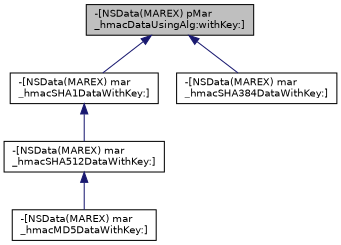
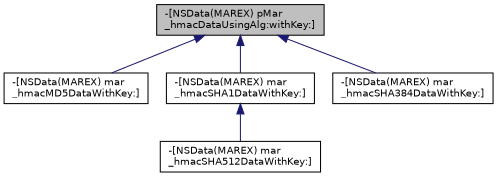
edge "-[NSData(MAREX) mar _hmacMD5DataWithKey:]" -> "-[NSData(MAREX) mar _hmacSHA512DataWithKey:]": now "-[NSData(MAREX) mar _hmacMD5DataWithKey:]" -> "-[NSData(MAREX) pMar _hmacDataUsingAlg:withKey:]"
